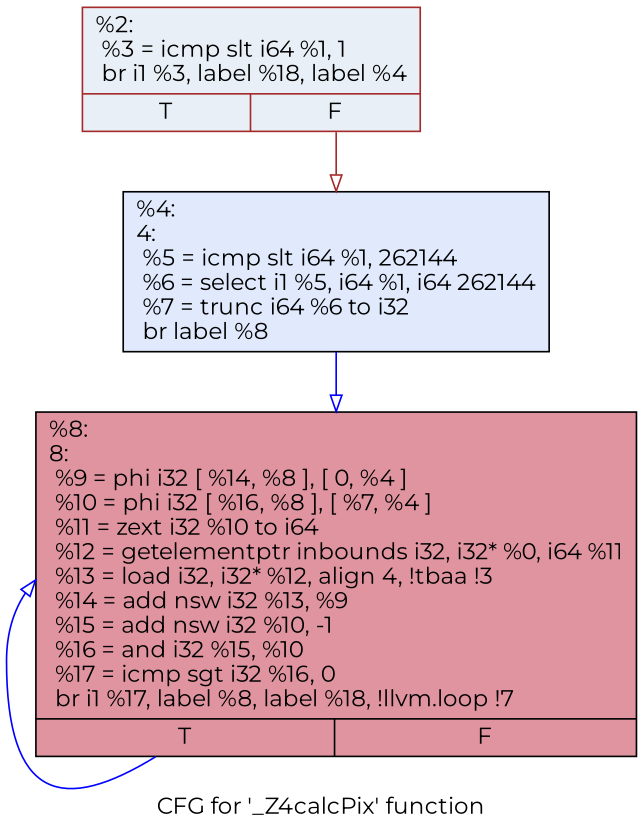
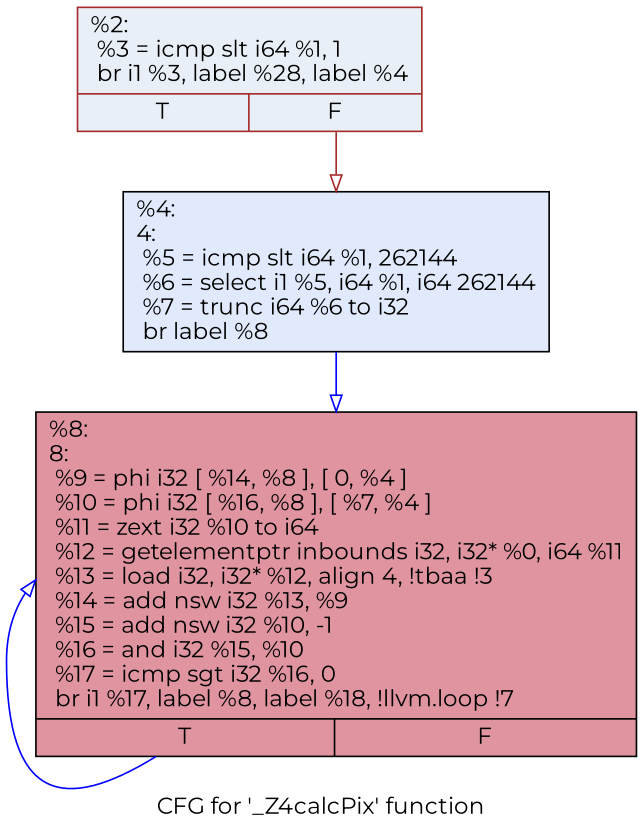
node "%2:": text "br i1 %3, label %18, label %4" -> "br i1 %3, label %28, label %4"
